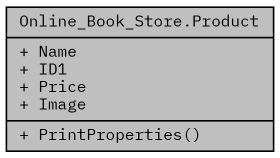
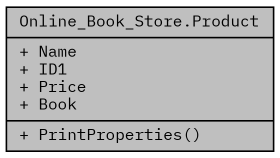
node "Online_Book_Store.Product": text "+ Image" -> "+ Book"
